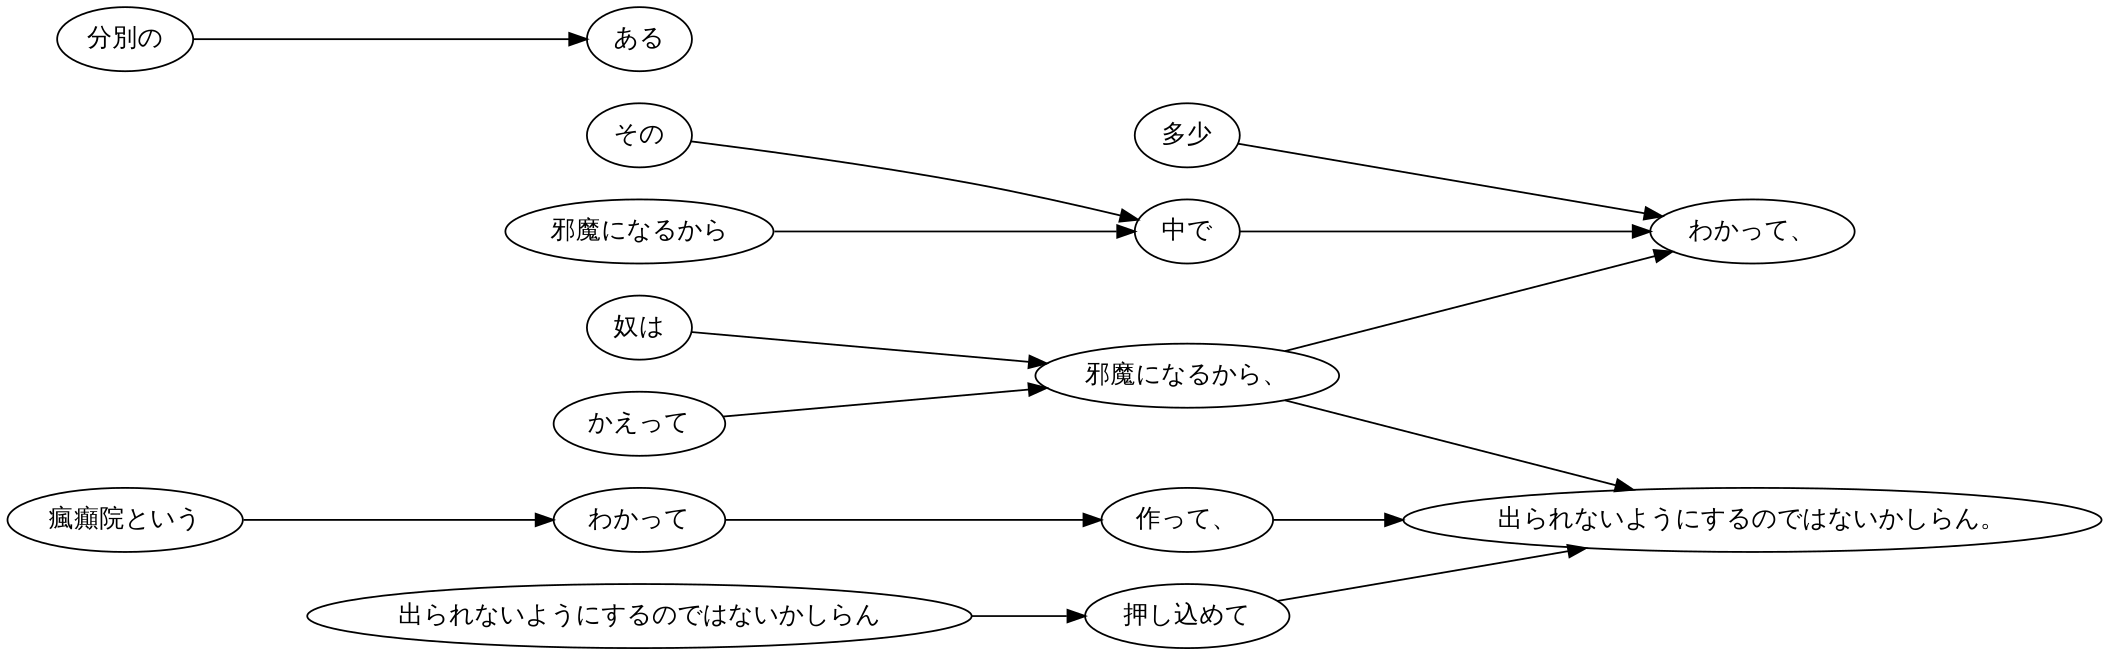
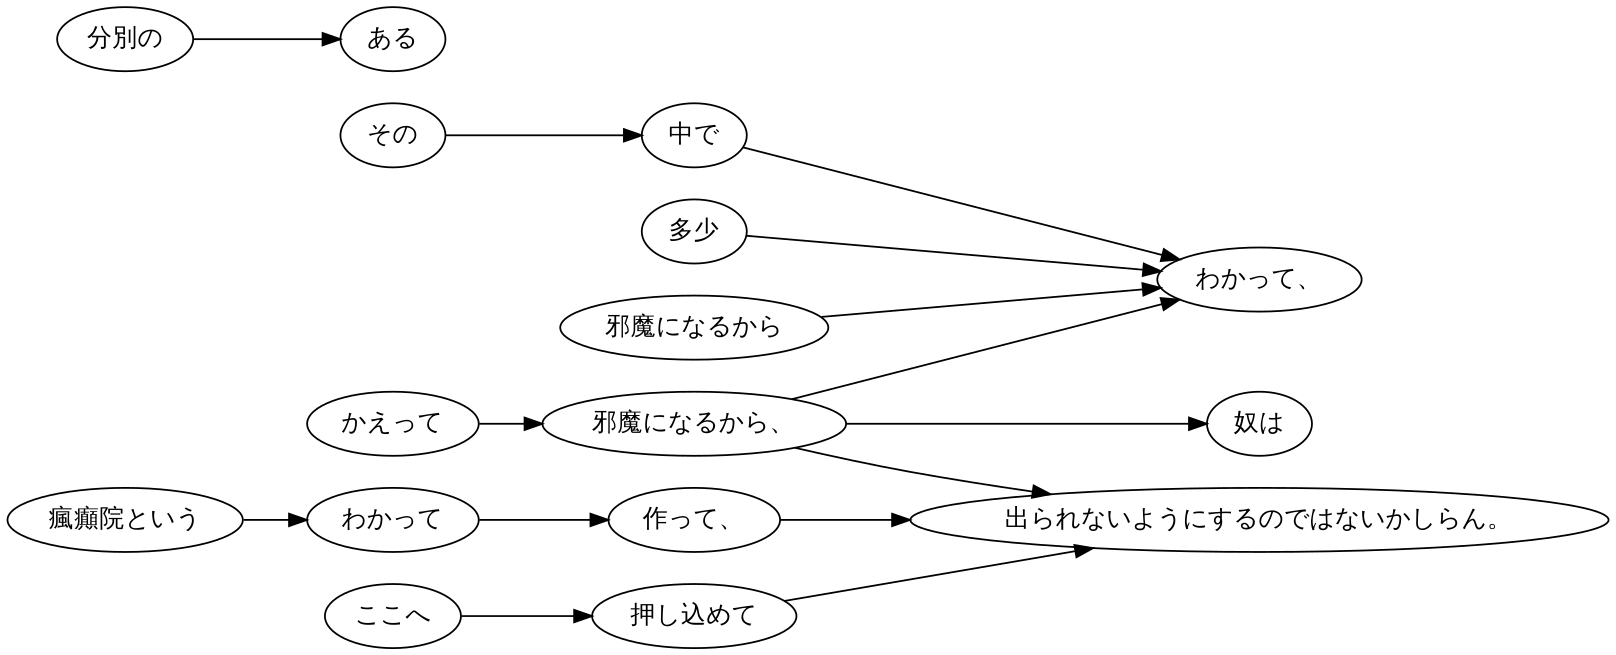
edge "邪魔になるから" -> "中で": now "邪魔になるから" -> "わかって、"
edge "奴は" -> "邪魔になるから、": reversed
node "出られないようにするのではないかしらん": label "出られないようにするのではないかしらん" -> "ここへ"
